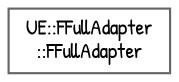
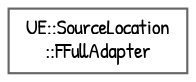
node "UE::FFullAdapter ::FFullAdapter": label "UE::FFullAdapter ::FFullAdapter" -> "UE::SourceLocation ::FFullAdapter"
